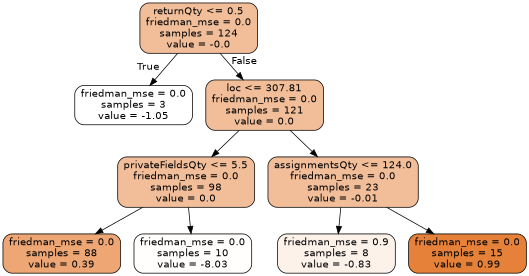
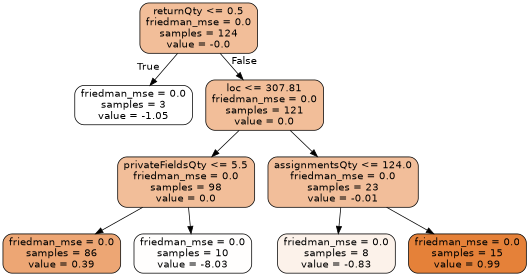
node "friedman_mse = 0.0 samples = 88 value = 0.39": label "friedman_mse = 0.0 samples = 88 value = 0.39" -> "friedman_mse = 0.0 samples = 86 value = 0.39"
node "friedman_mse = 0.9 samples = 8 value = -0.83": label "friedman_mse = 0.9 samples = 8 value = -0.83" -> "friedman_mse = 0.0 samples = 8 value = -0.83"
